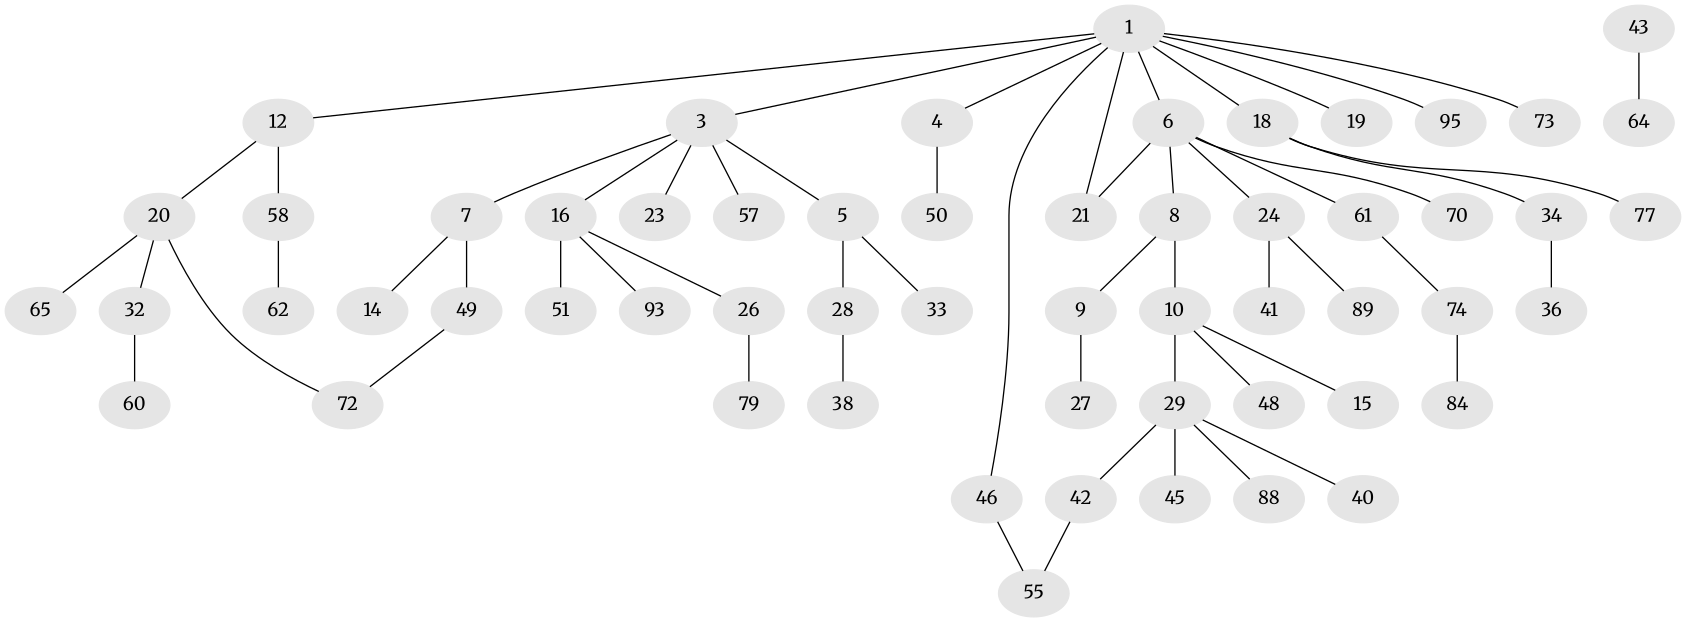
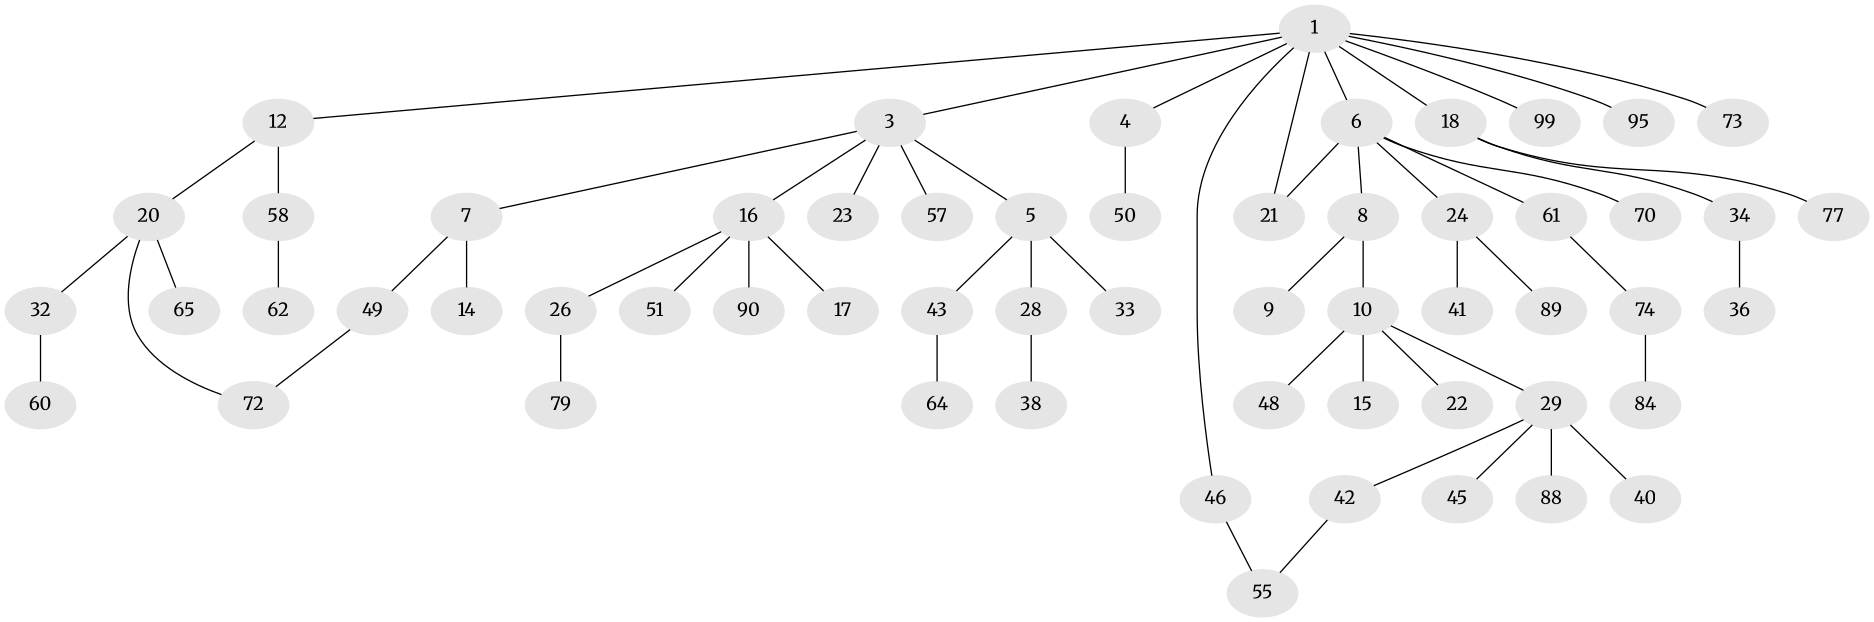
node "19": label "19" -> "99"
edge "5" -- "43": added
node "93": label "93" -> "90"
node "17": added
node "27": removed
node "22": added
